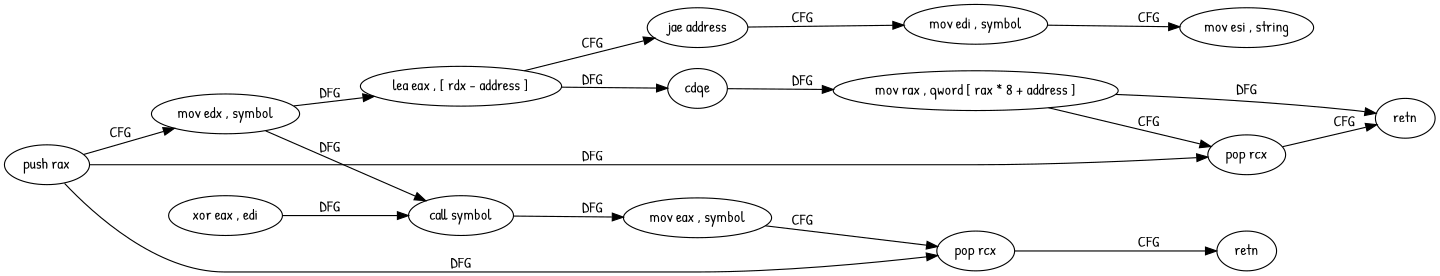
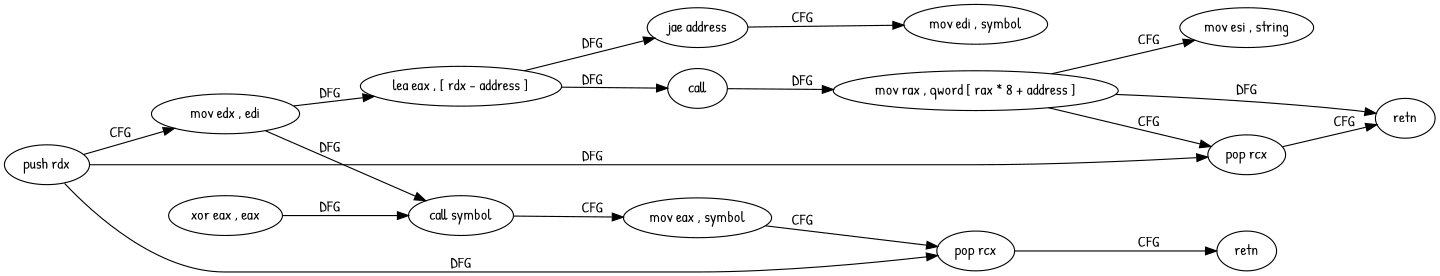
edge "mov edi , symbol" -> "mov esi , string": now "mov rax , qword [ rax * 8 + address ]" -> "mov esi , string"
edge "lea eax , [ rdx - address ]" -> "jae address": label "CFG" -> "DFG"
node "cdqe": label "cdqe" -> "call"
node "mov edx , symbol": label "mov edx , symbol" -> "mov edx , edi"
node "push rax": label "push rax" -> "push rdx"
edge "call symbol" -> "mov eax , symbol": label "DFG" -> "CFG"
node "xor eax , edi": label "xor eax , edi" -> "xor eax , eax"
